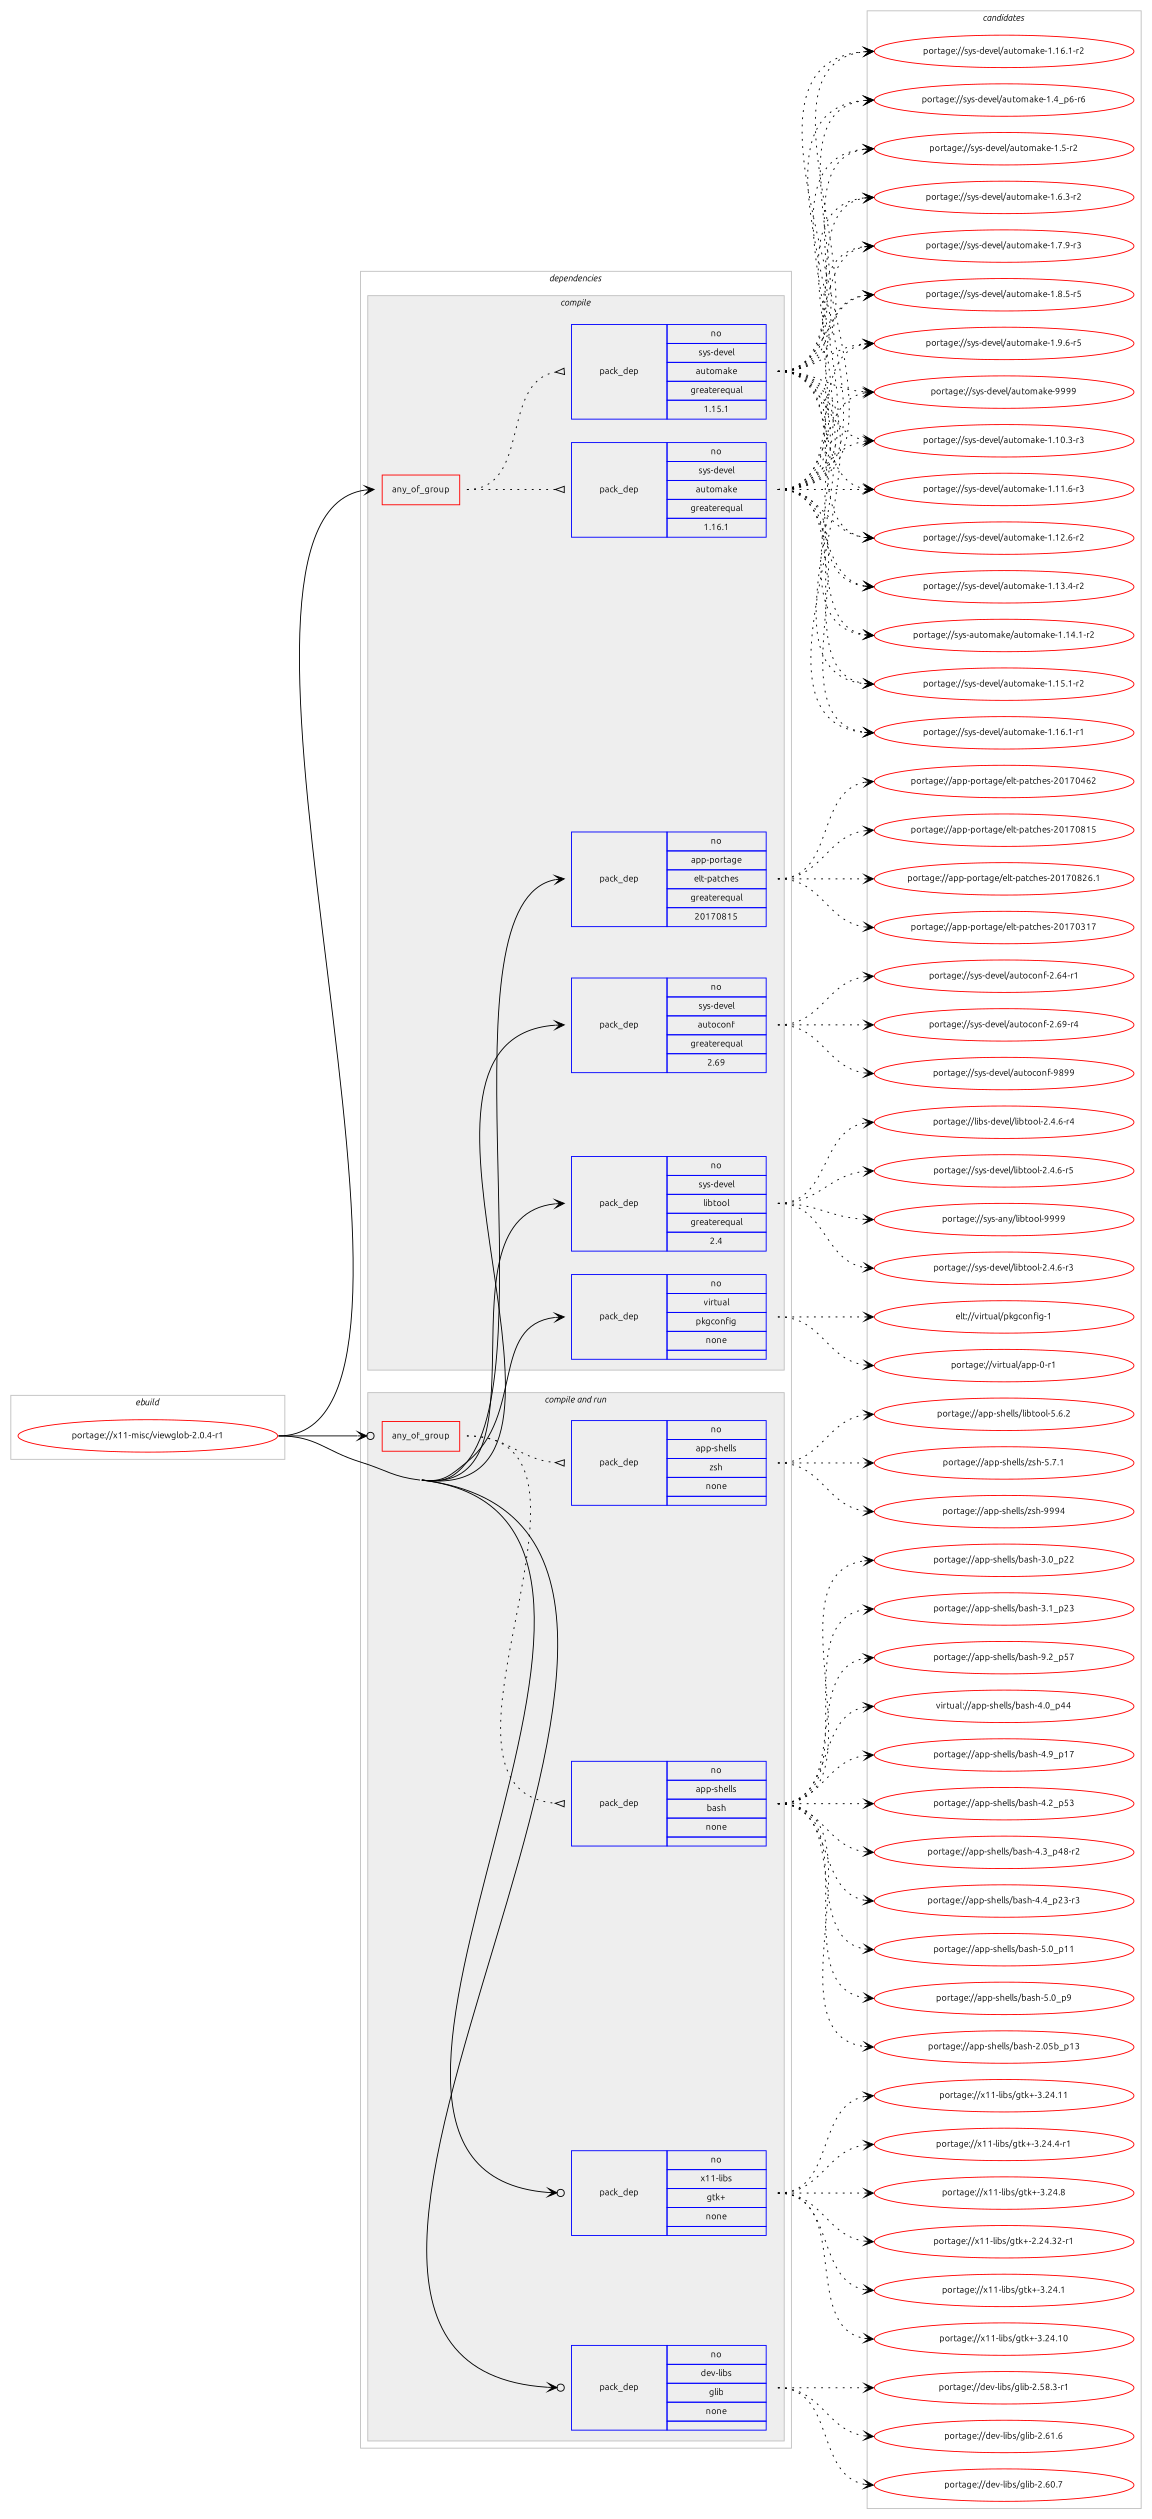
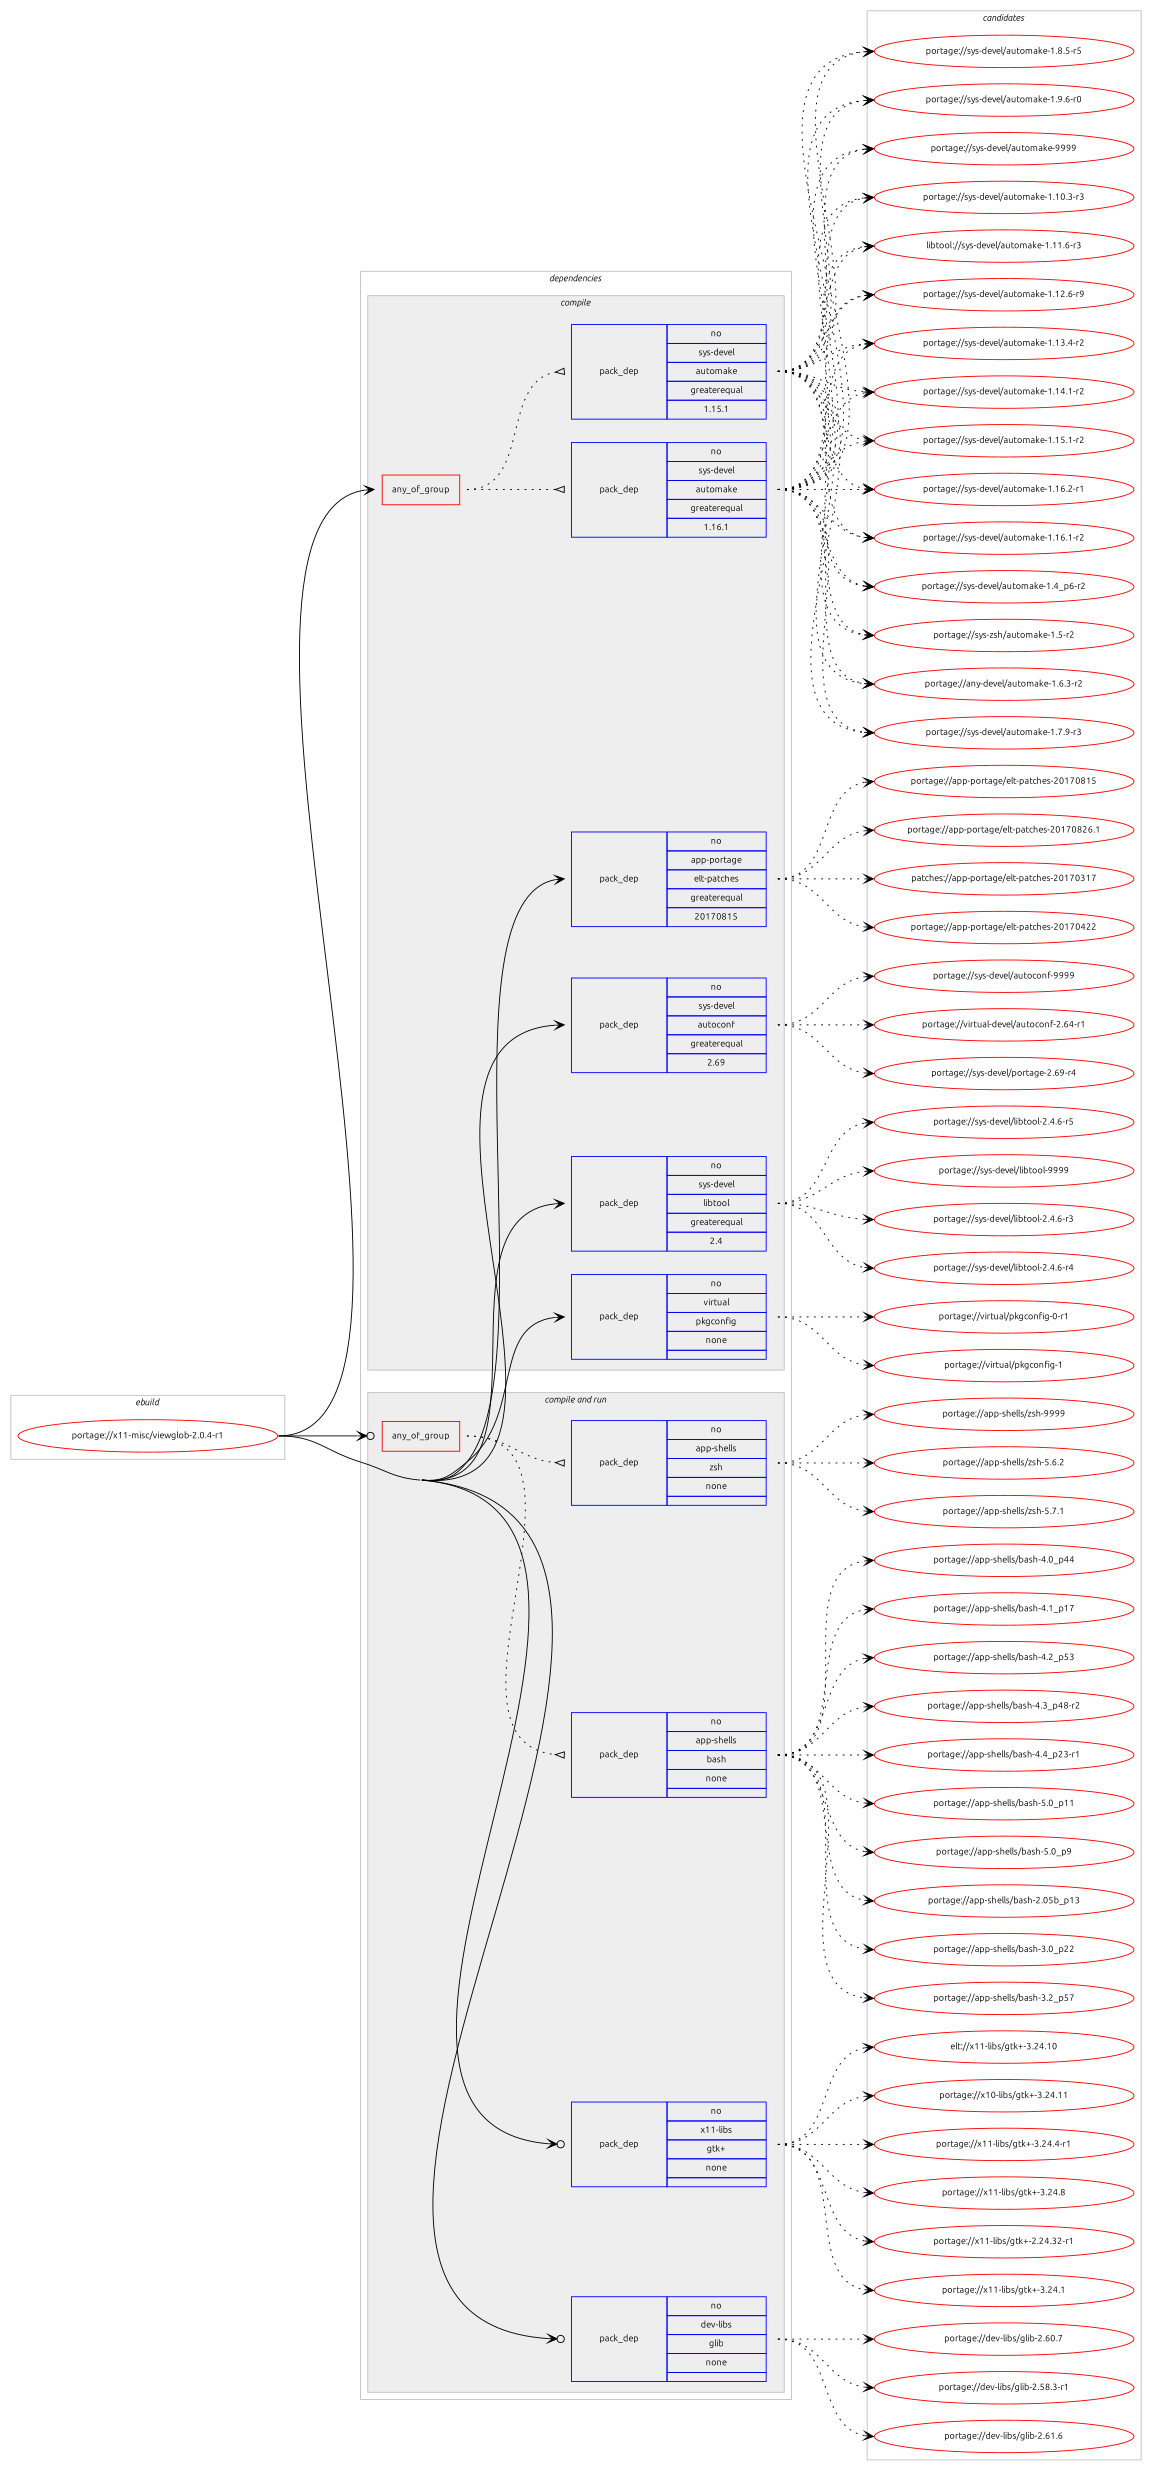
node "portage://sys-devel/automake-1.4_p6-r6": label "portage://sys-devel/automake-1.4_p6-r6" -> "portage://sys-devel/automake-1.4_p6-r2"
node "portage://sys-devel/automake-1.5-r2": label "portage://sys-devel/automake-1.5-r2" -> "portage://sys-zsh/automake-1.5-r2"
node "portage://sys-devel/automake-1.6.3-r2": label "portage://sys-devel/automake-1.6.3-r2" -> "portage://any-devel/automake-1.6.3-r2"
node "portage://sys-devel/automake-1.9.6-r5": label "portage://sys-devel/automake-1.9.6-r5" -> "portage://sys-devel/automake-1.9.6-r0"
node "portage://sys-devel/automake-1.11.6-r3": label "portage://sys-devel/automake-1.11.6-r3" -> "libtool://sys-devel/automake-1.11.6-r3"
node "portage://sys-devel/automake-1.12.6-r2": label "portage://sys-devel/automake-1.12.6-r2" -> "portage://sys-devel/automake-1.12.6-r9"
node "portage://sys-automake/automake-1.14.1-r2": label "portage://sys-automake/automake-1.14.1-r2" -> "portage://sys-devel/automake-1.14.1-r2"
node "portage://sys-devel/automake-1.16.1-r1": label "portage://sys-devel/automake-1.16.1-r1" -> "portage://sys-devel/automake-1.16.2-r1"
node "portage://app-portage/elt-patches-20170462": label "portage://app-portage/elt-patches-20170462" -> "portage://app-portage/elt-patches-20170422"
node "portage://app-portage/elt-patches-20170317": label "portage://app-portage/elt-patches-20170317" -> "patches://app-portage/elt-patches-20170317"
node "portage://sys-devel/autoconf-2.64-r1": label "portage://sys-devel/autoconf-2.64-r1" -> "portage://virtual-devel/autoconf-2.64-r1"
node "portage://sys-devel/autoconf-2.69-r4": label "portage://sys-devel/autoconf-2.69-r4" -> "portage://sys-devel/portage-2.69-r4"
node "portage://sys-devel/autoconf-9899": label "portage://sys-devel/autoconf-9899" -> "portage://sys-devel/autoconf-9999"
node "portage://libs-devel/libtool-2.4.6-r4": label "portage://libs-devel/libtool-2.4.6-r4" -> "portage://sys-devel/libtool-2.4.6-r4"
node "portage://sys-any/libtool-9999": label "portage://sys-any/libtool-9999" -> "portage://sys-devel/libtool-9999"
node "elt://virtual/pkgconfig-1": label "elt://virtual/pkgconfig-1" -> "portage://virtual/pkgconfig-1"
node "portage://virtual/app-0-r1": label "portage://virtual/app-0-r1" -> "portage://virtual/pkgconfig-0-r1"
node "portage://app-shells/libtool-5.6.2": label "portage://app-shells/libtool-5.6.2" -> "portage://app-shells/zsh-5.6.2"
node "portage://app-shells/zsh-9994": label "portage://app-shells/zsh-9994" -> "portage://app-shells/zsh-9999"
node "portage://app-shells/bash-3.1_p23": removed
node "portage://app-shells/bash-9.2_p57": label "portage://app-shells/bash-9.2_p57" -> "portage://app-shells/bash-3.2_p57"
node "virtual://app-shells/bash-4.0_p44": label "virtual://app-shells/bash-4.0_p44" -> "portage://app-shells/bash-4.0_p44"
node "portage://app-shells/bash-4.9_p17": label "portage://app-shells/bash-4.9_p17" -> "portage://app-shells/bash-4.1_p17"
node "portage://app-shells/bash-4.4_p23-r3": label "portage://app-shells/bash-4.4_p23-r3" -> "portage://app-shells/bash-4.4_p23-r1"
node "portage://x11-libs/gtk+-3.24.11": label "portage://x11-libs/gtk+-3.24.11" -> "portage://x10-libs/gtk+-3.24.11"
node "portage://x11-libs/gtk+-3.24.10": label "portage://x11-libs/gtk+-3.24.10" -> "elt://x11-libs/gtk+-3.24.10"
